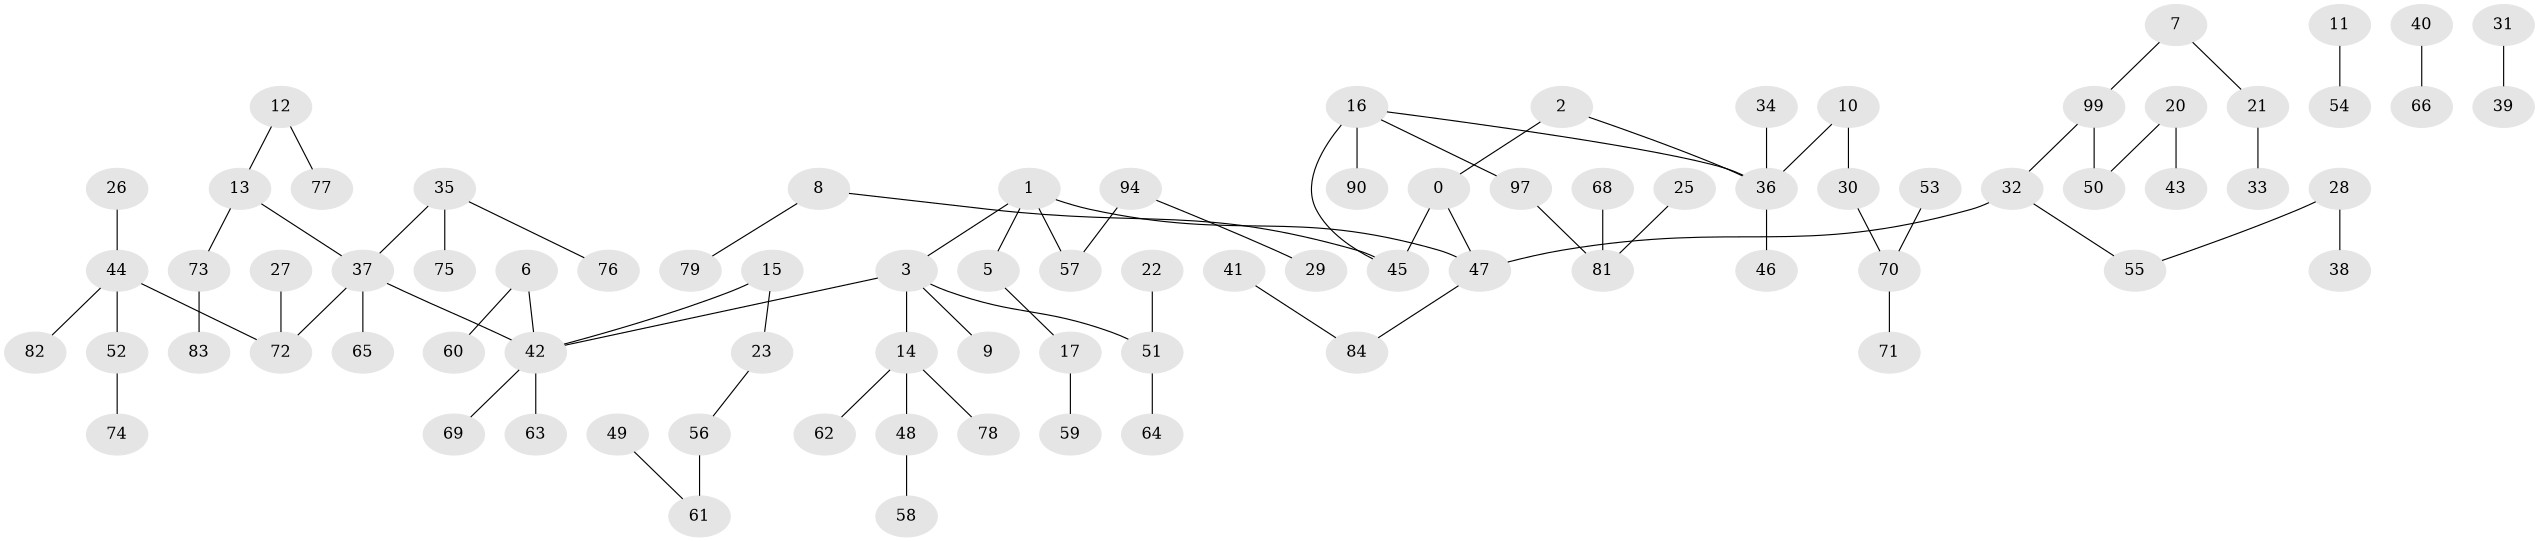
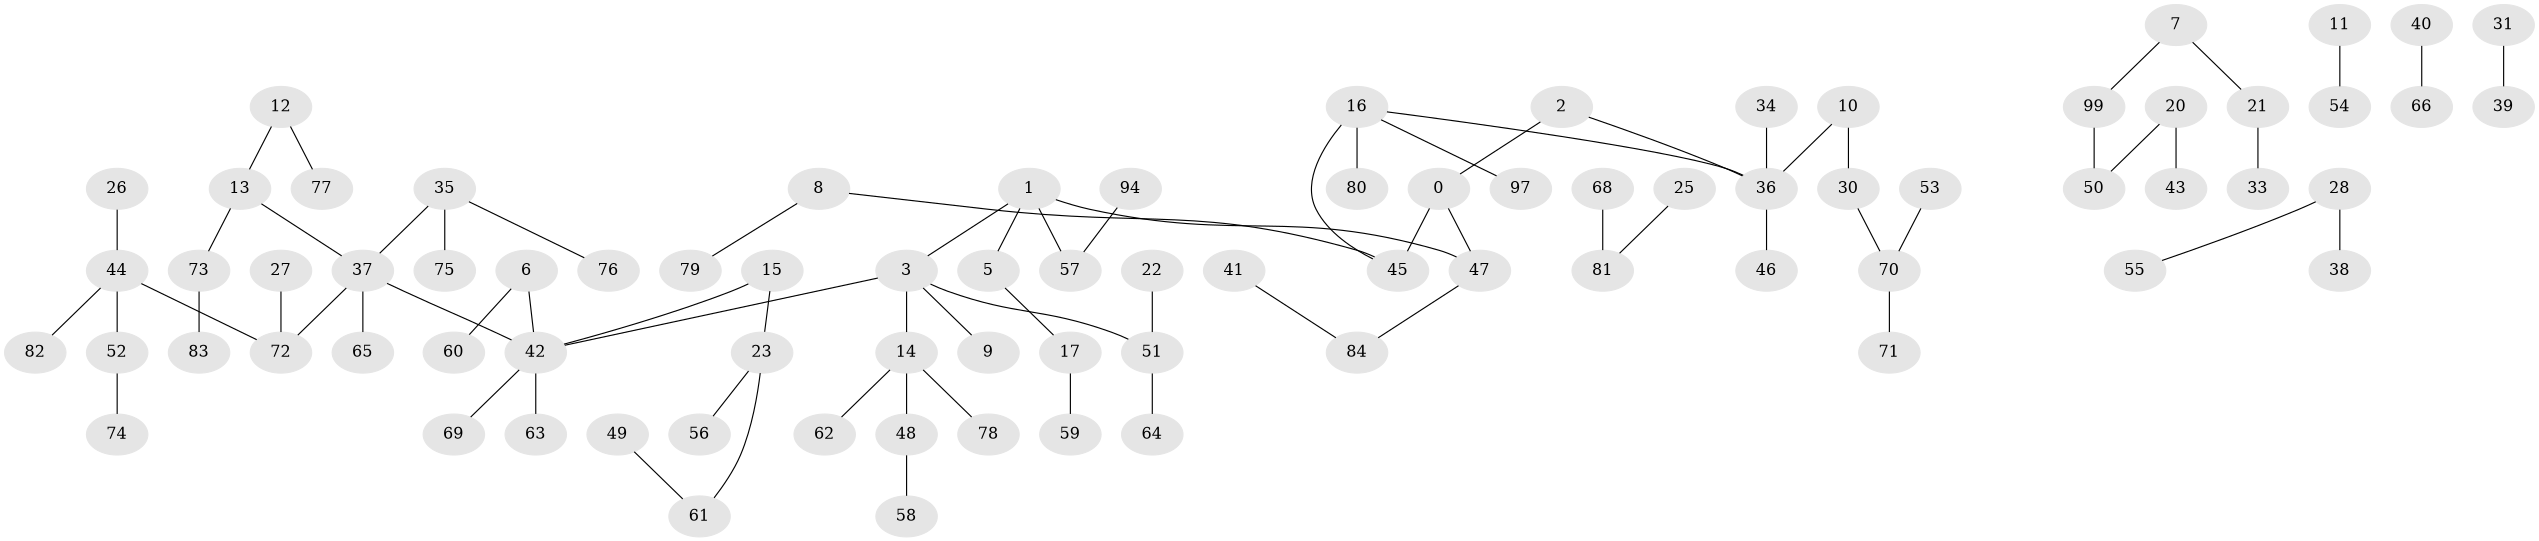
node "90": label "90" -> "80"
node "32": removed
edge "97" -- "81": removed
node "29": removed
edge "56" -- "61": now "23" -- "61"
